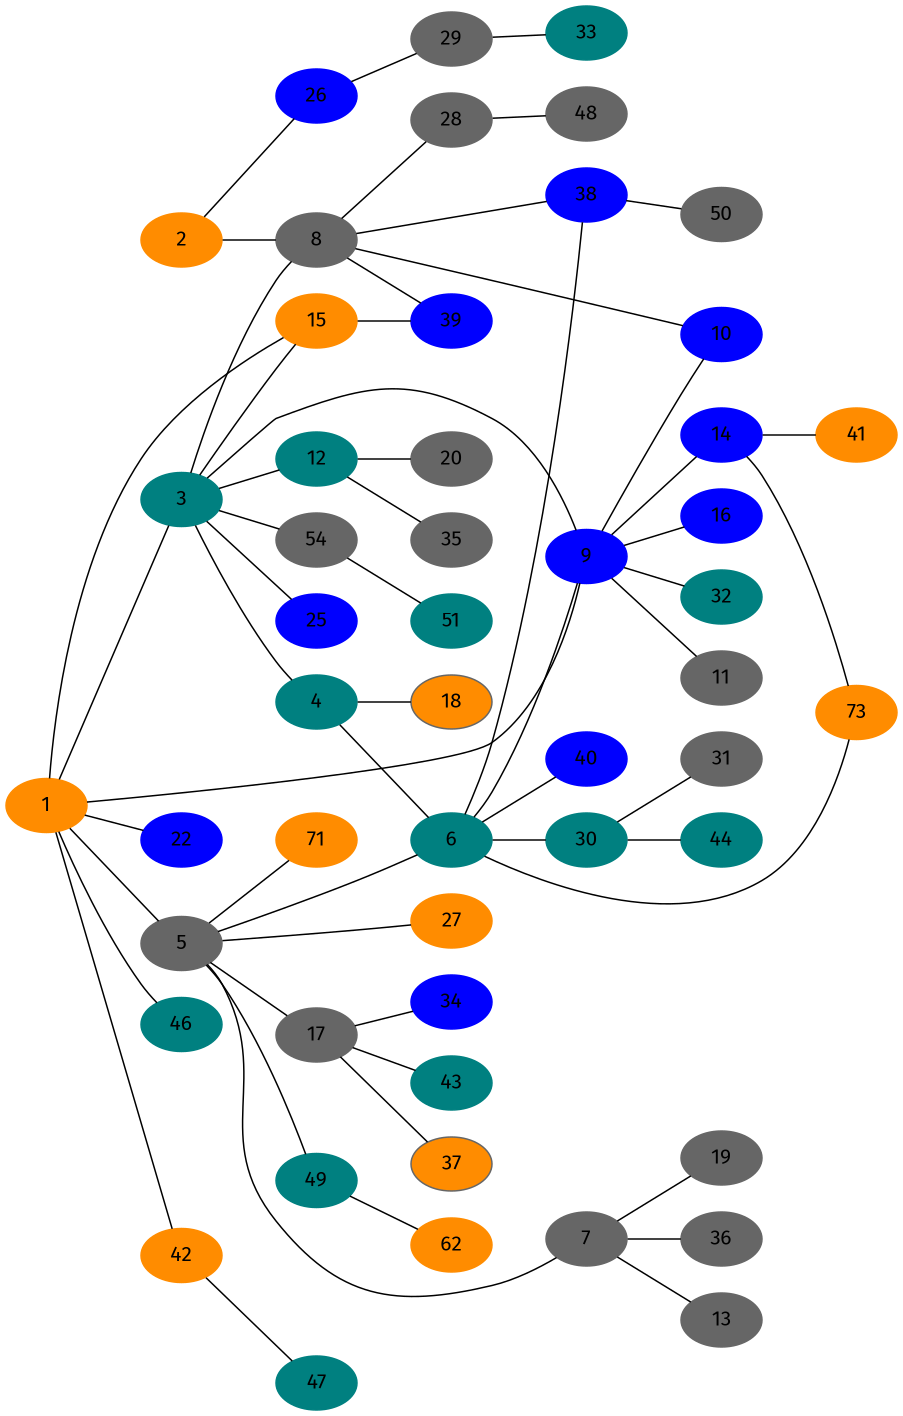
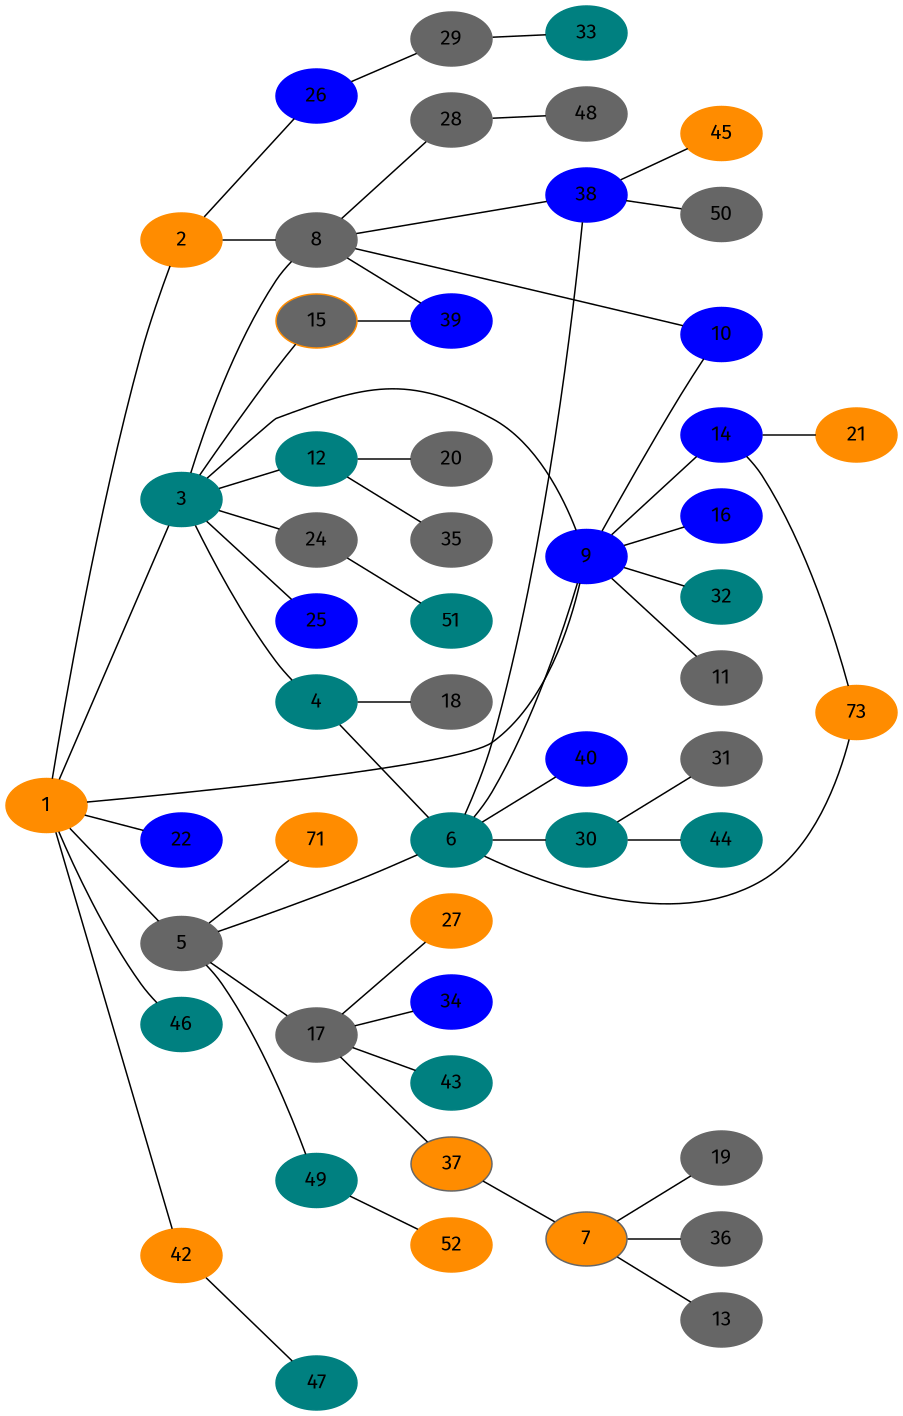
node "45": added
node "15": fillcolor darkorange -> gray40
node "41": label "41" -> "21"
edge "15" -- "1": now "2" -- "1"
node "54": label "54" -> "24"
node "18": fillcolor darkorange -> gray40
edge "27" -- "5": now "27" -- "17"
edge "5" -- "7": now "37" -- "7"
node "7": fillcolor gray40 -> darkorange
node "62": label "62" -> "52"
